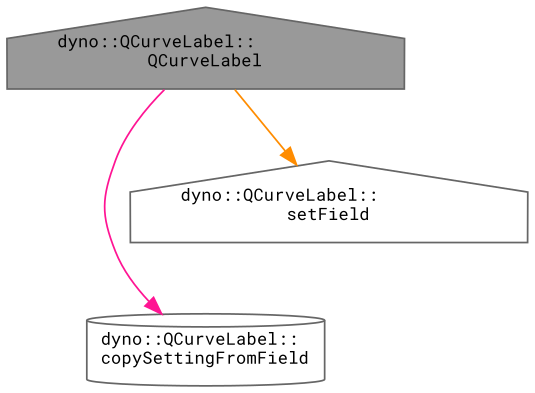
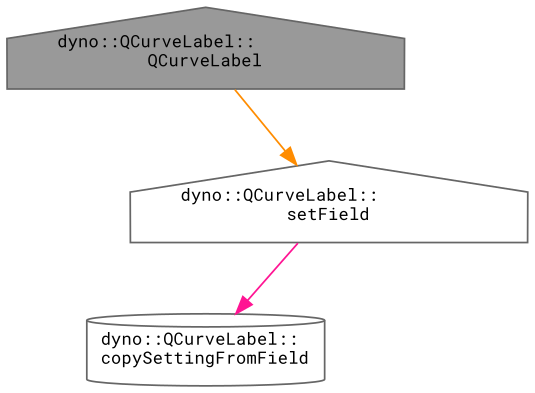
edge "dyno::QCurveLabel:: QCurveLabel" -> "dyno::QCurveLabel:: copySettingFromField": now "dyno::QCurveLabel:: setField" -> "dyno::QCurveLabel:: copySettingFromField"
